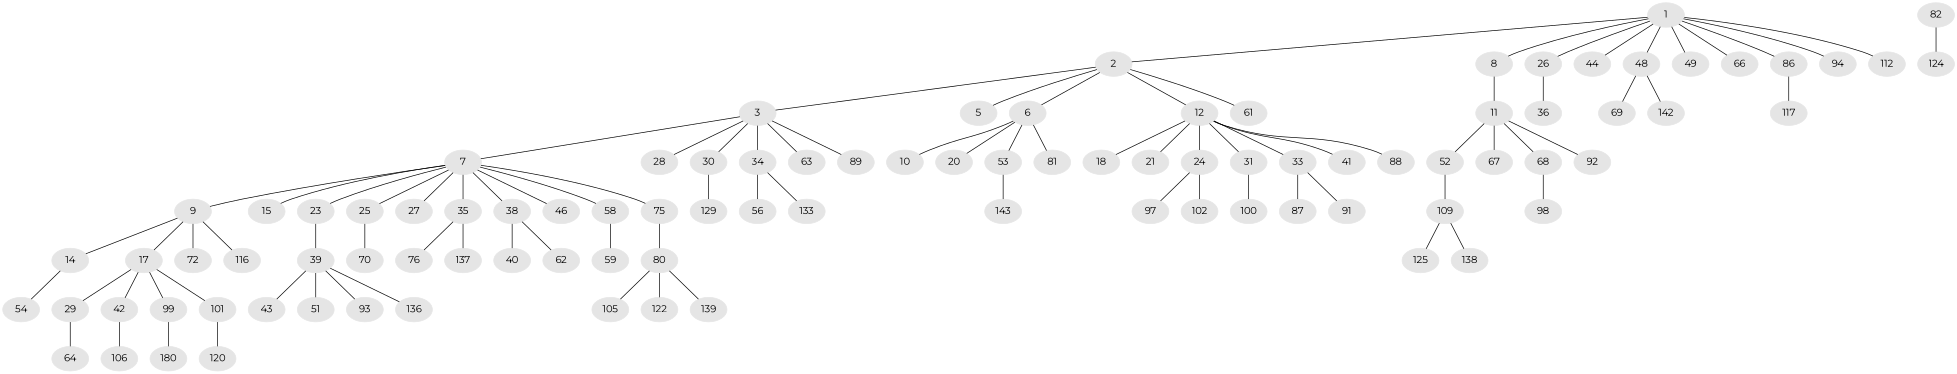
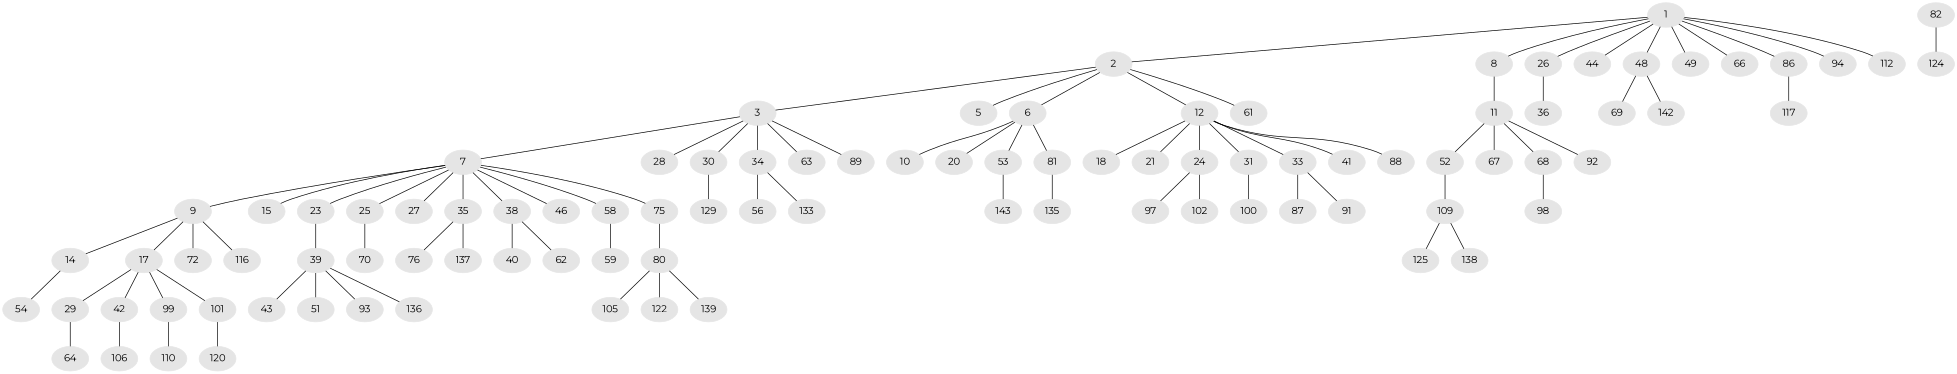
node "135": added
node "180": label "180" -> "110"
